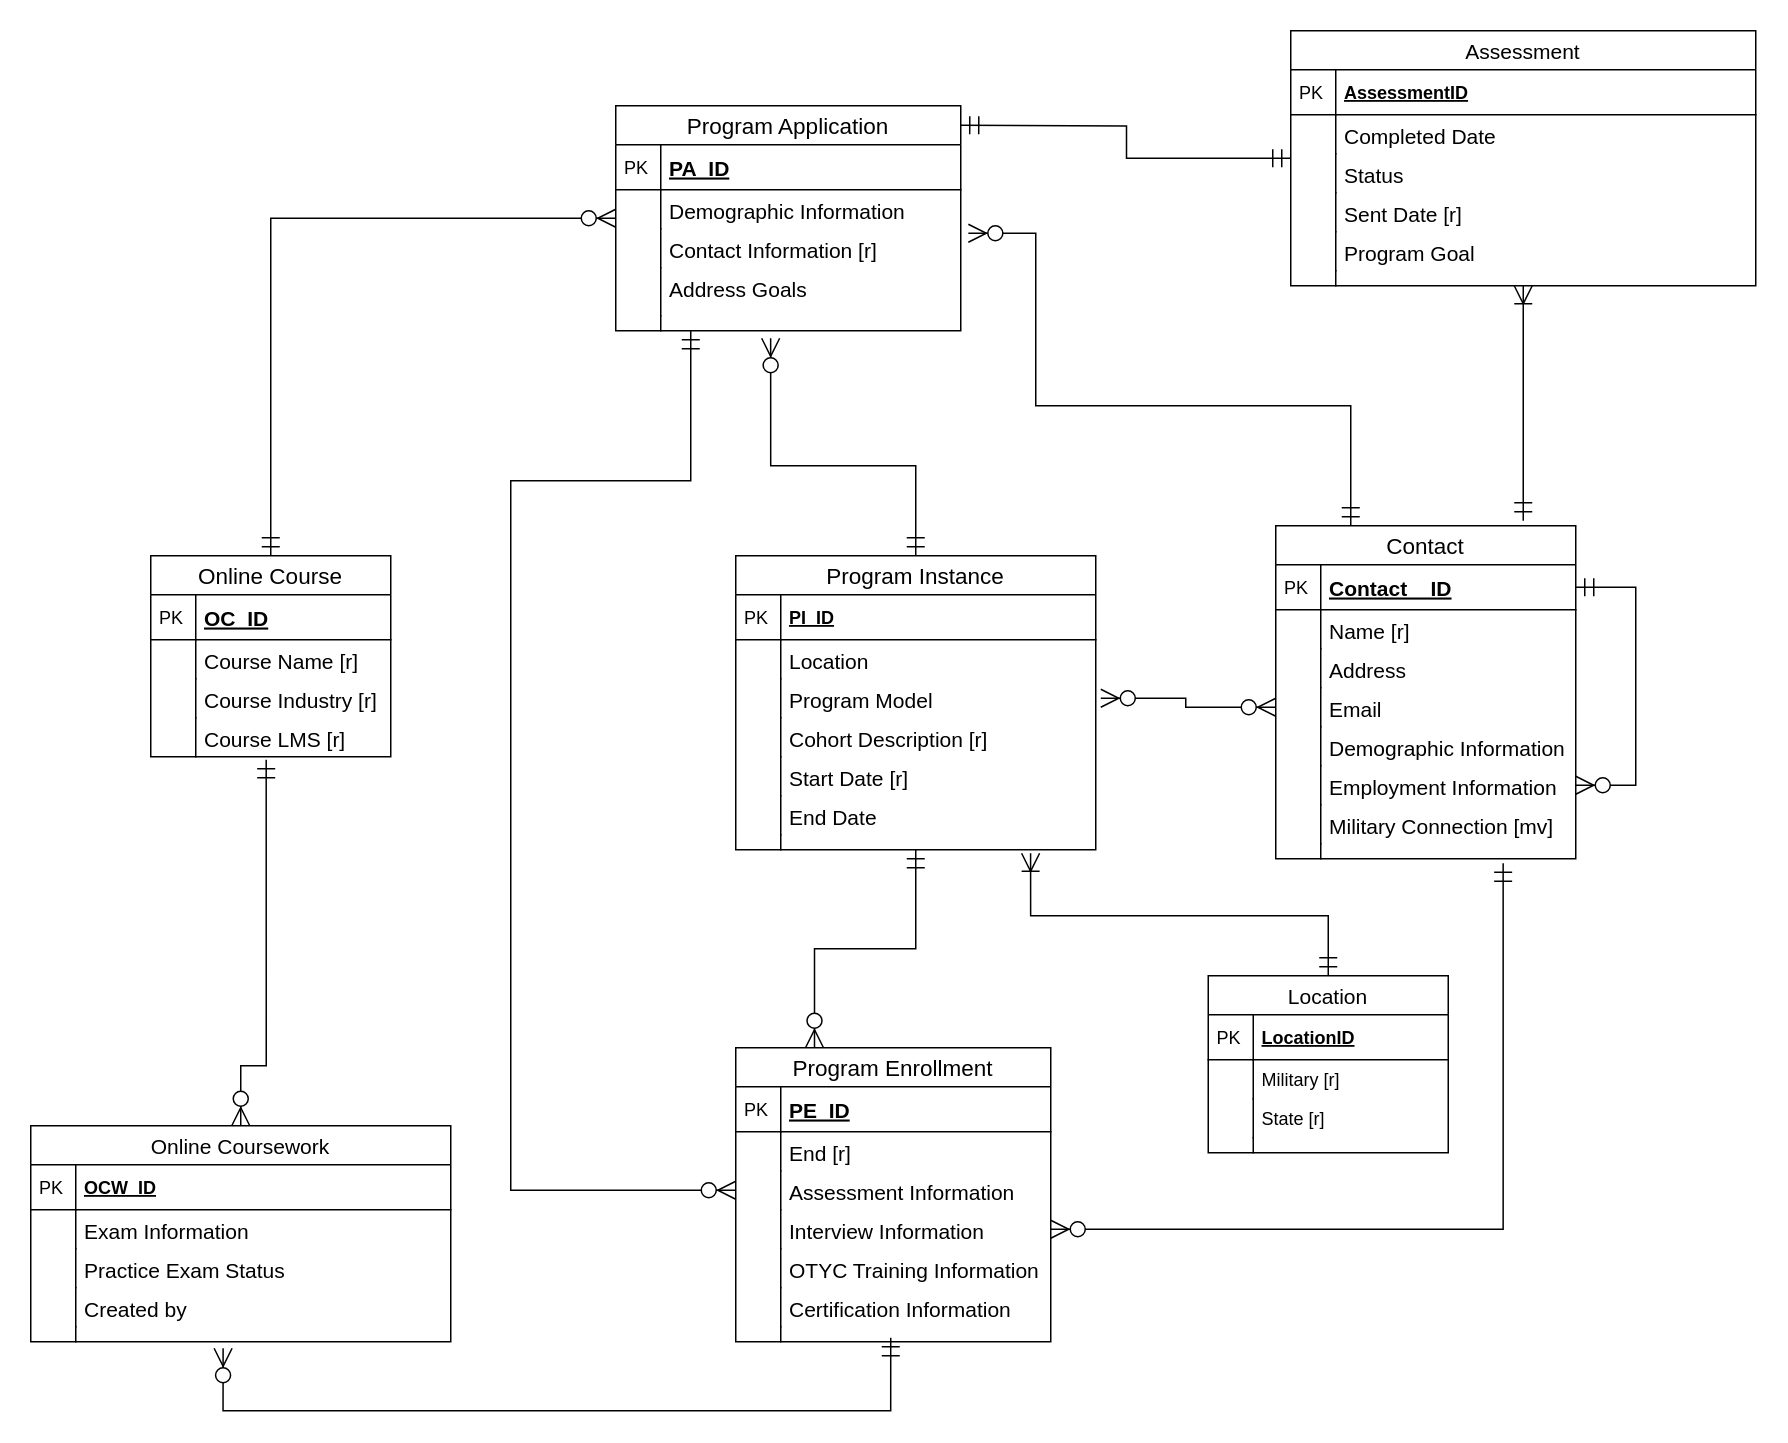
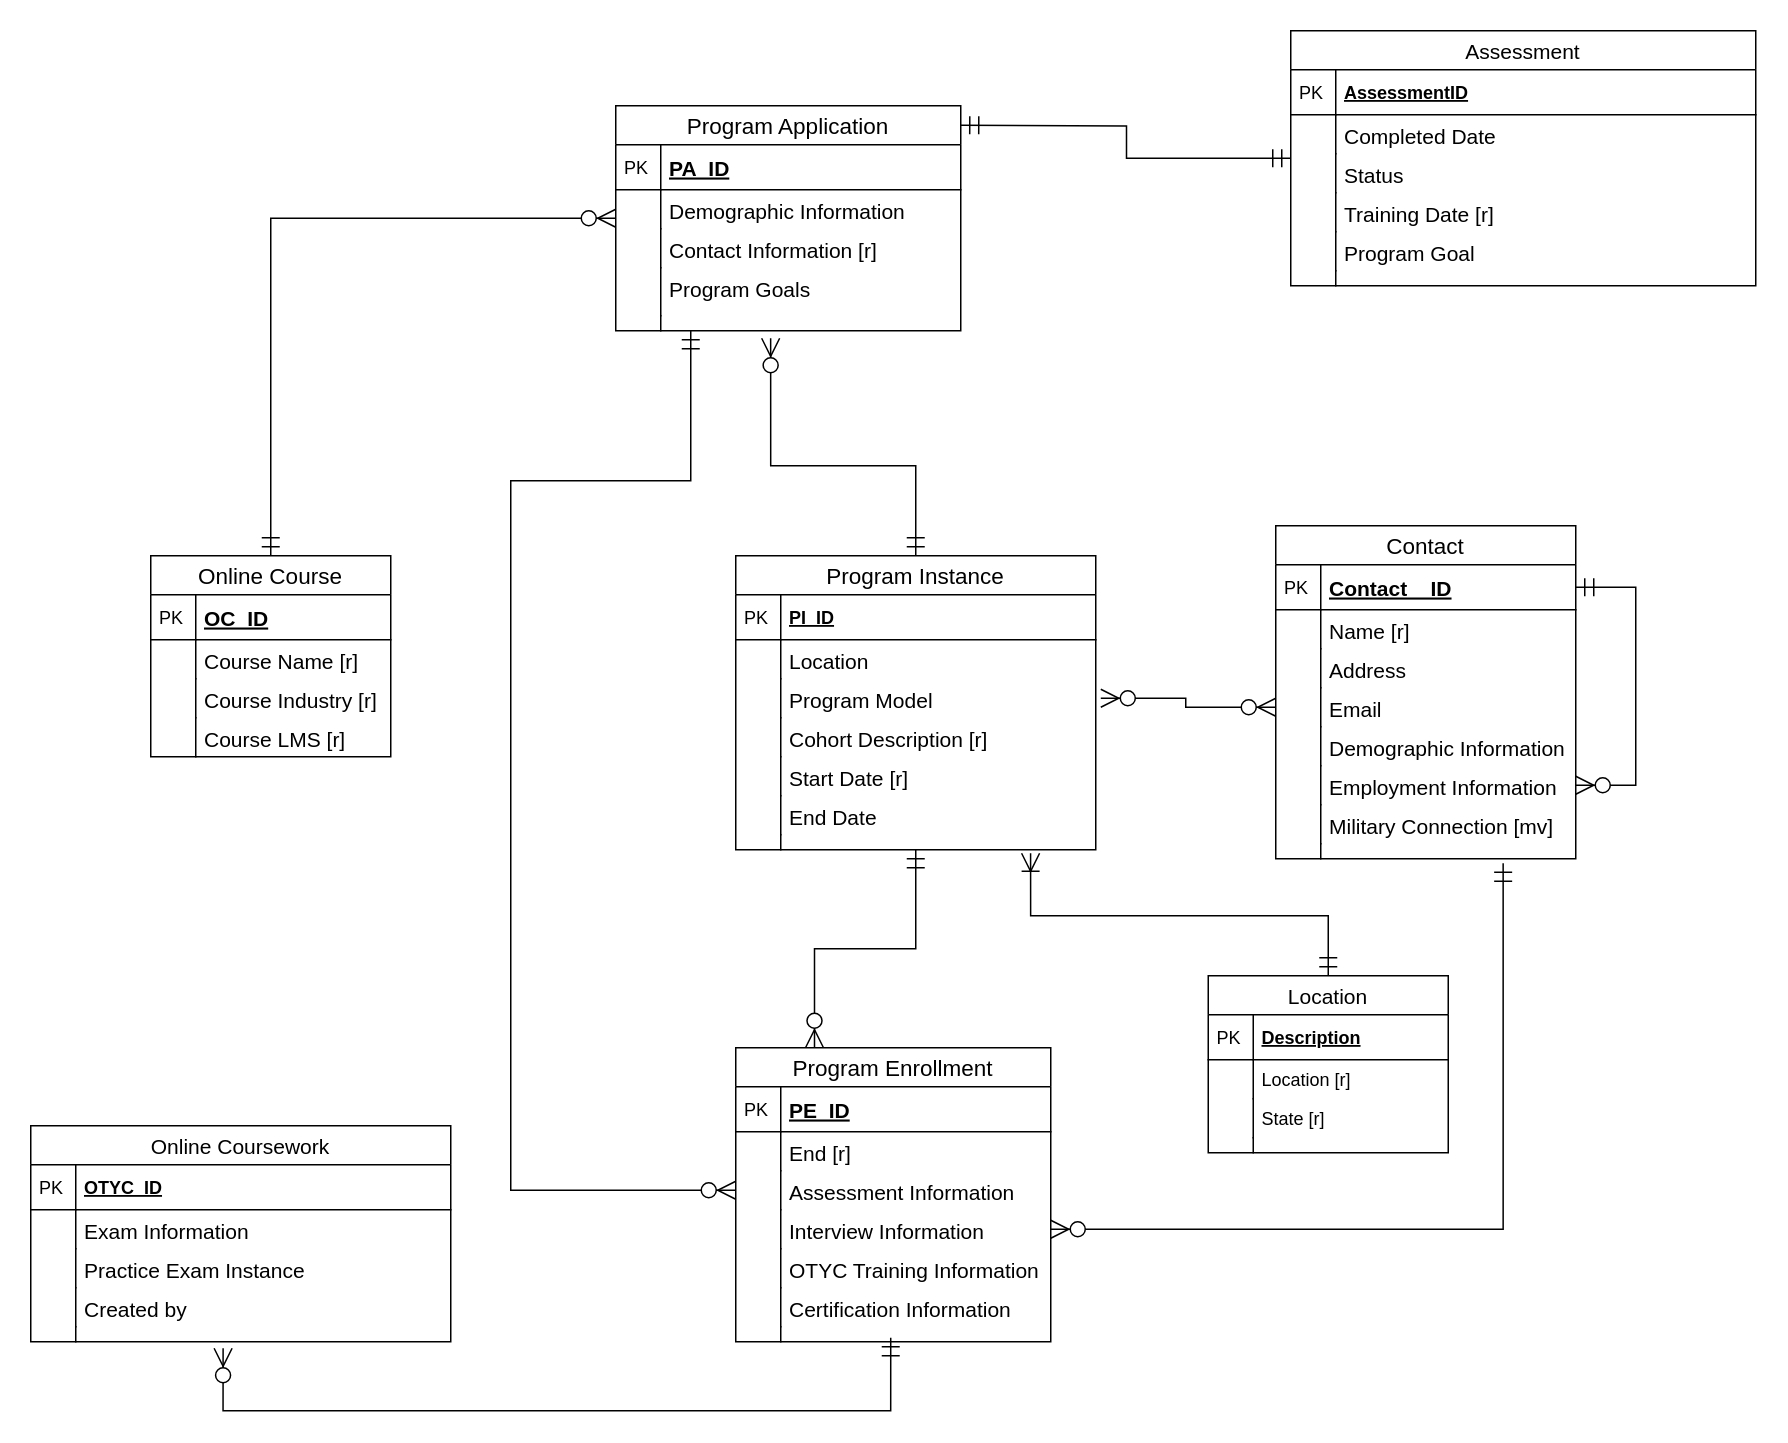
node "Sent Date [r]": label "Sent Date [r]" -> "Training Date [r]"
node "Address Goals": label "Address Goals" -> "Program Goals"
edge "Assessment" -- "Contact": removed
edge "Contact Information [r]" -- "Contact": removed
edge "Course LMS [r]" -- "Online Coursework": removed
node "LocationID": label "LocationID" -> "Description"
node "Military [r]": label "Military [r]" -> "Location [r]"
node "OCW_ID": label "OCW_ID" -> "OTYC_ID"
node "Practice Exam Status": label "Practice Exam Status" -> "Practice Exam Instance"
